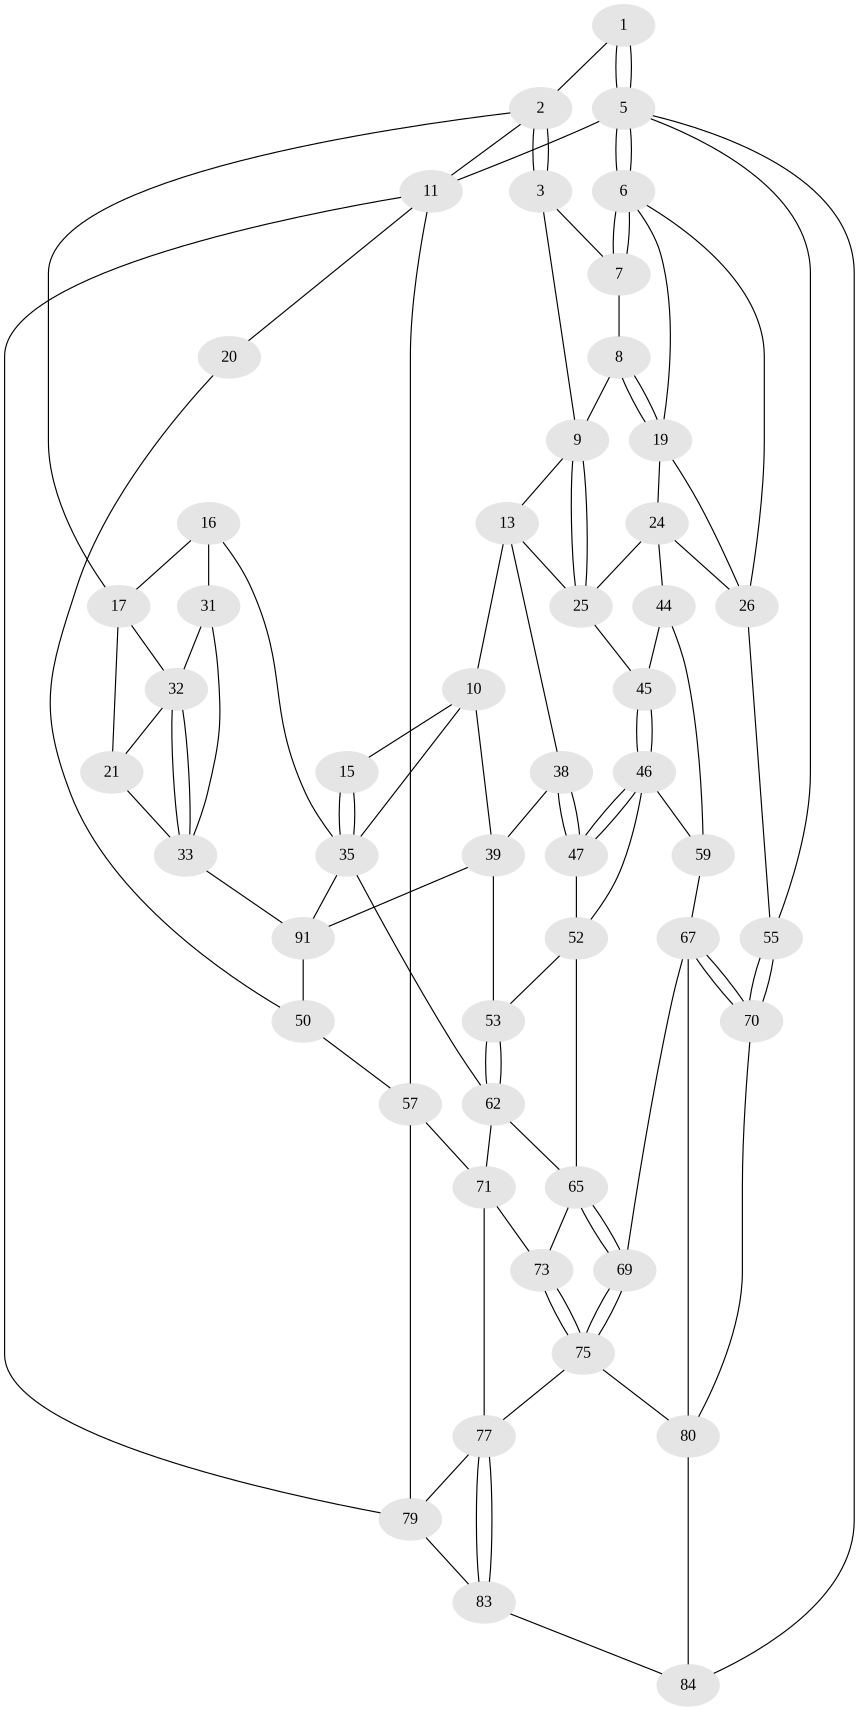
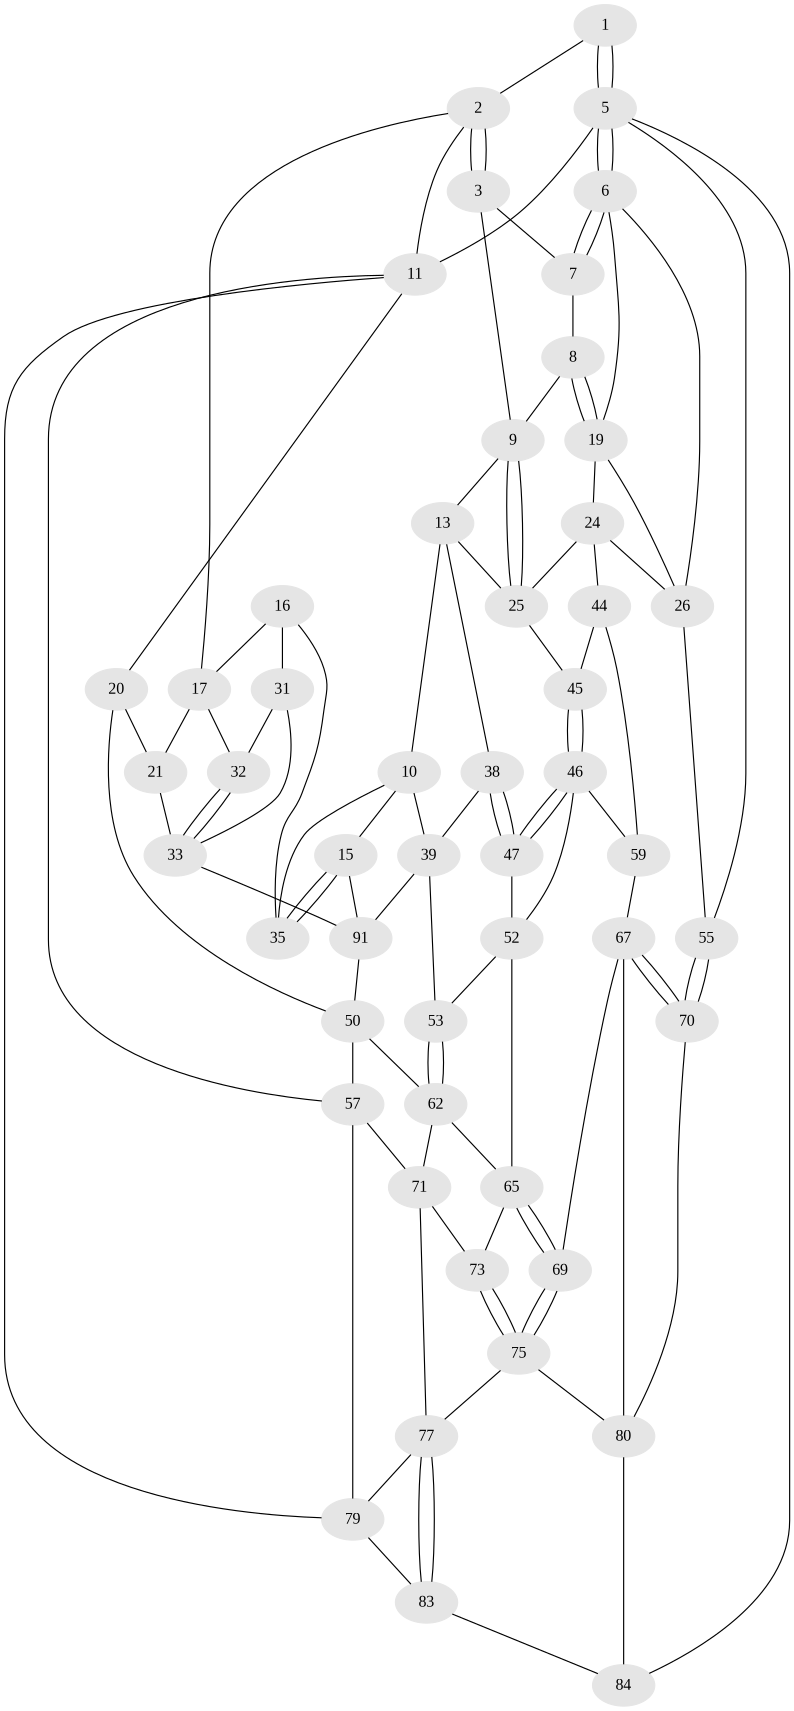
edge "32" -- "21": now "20" -- "21"
edge "35" -- "91": now "15" -- "91"
edge "35" -- "62": now "50" -- "62"
